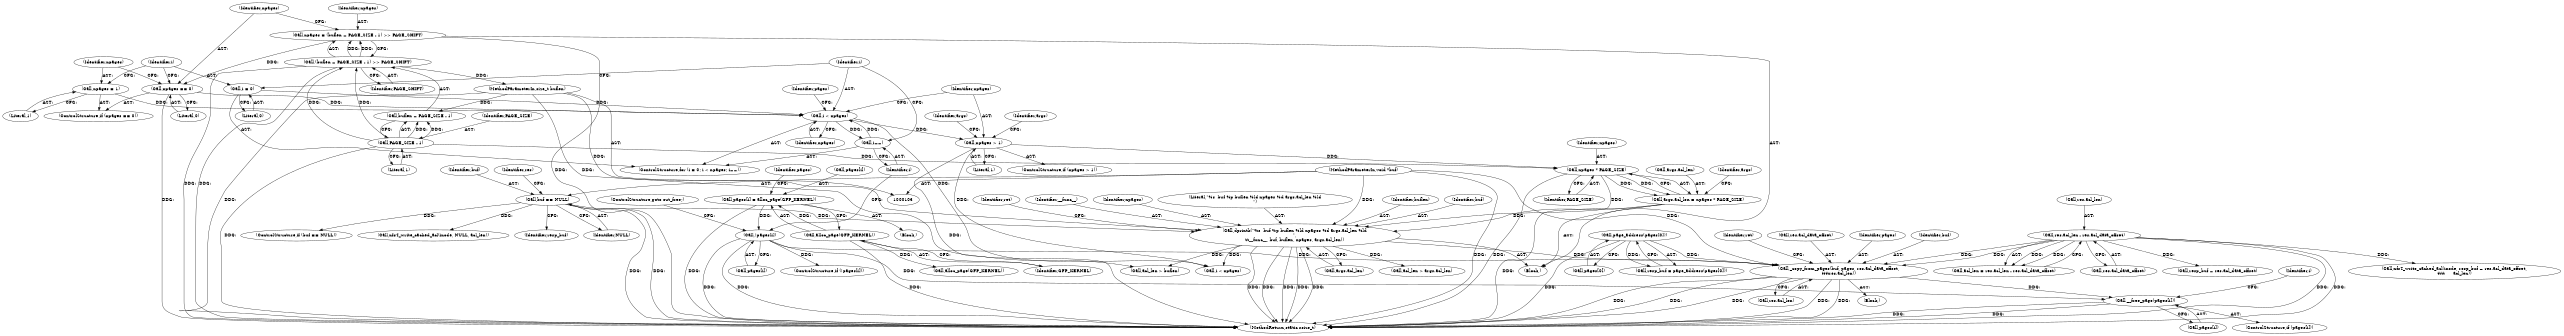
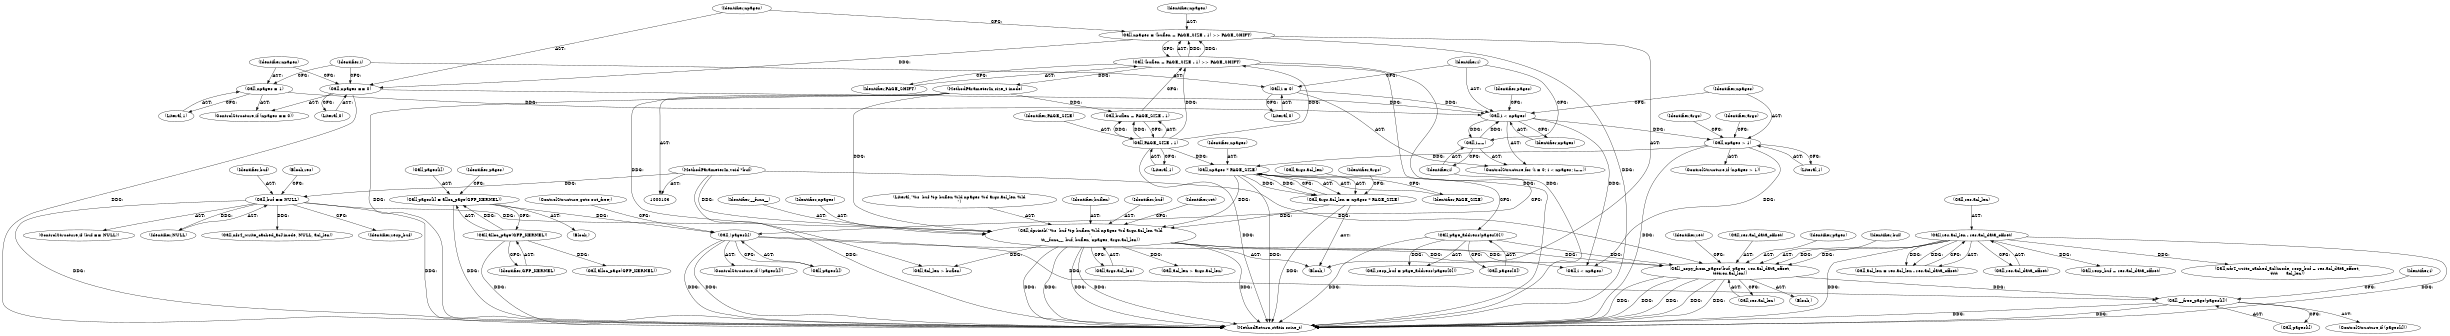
edge "(Call,buflen + PAGE_SIZE - 1)" -> "(Call,(buflen + PAGE_SIZE - 1) >> PAGE_SHIFT)": label "AST: " -> "CFG: "
node "(MethodParameterIn,size_t buflen)": label "(MethodParameterIn,size_t buflen)" -> "(MethodParameterIn,size_t inode)"
node "(Identifier,res)": label "(Identifier,res)" -> "(Block,res)"
edge "(MethodParameterIn,void *buf)" -> "(Call,buf == NULL)": label "AST: " -> "DDG: "
edge "(Call,buf == NULL)" -> "(ControlStructure,if (buf == NULL))": label "DDG: " -> "AST: "
edge "(Call,buf == NULL)" -> "(Identifier,NULL)": label "CFG: " -> "DDG: "
edge "(Call,!pages[i])" -> "(ControlStructure,if (!pages[i]))": label "DDG: " -> "AST: "
edge "(Call,resp_buf = page_address(pages[0]))" -> "(Call,page_address(pages[0]))": now "(Call,npages * PAGE_SIZE)" -> "(Call,page_address(pages[0]))"
